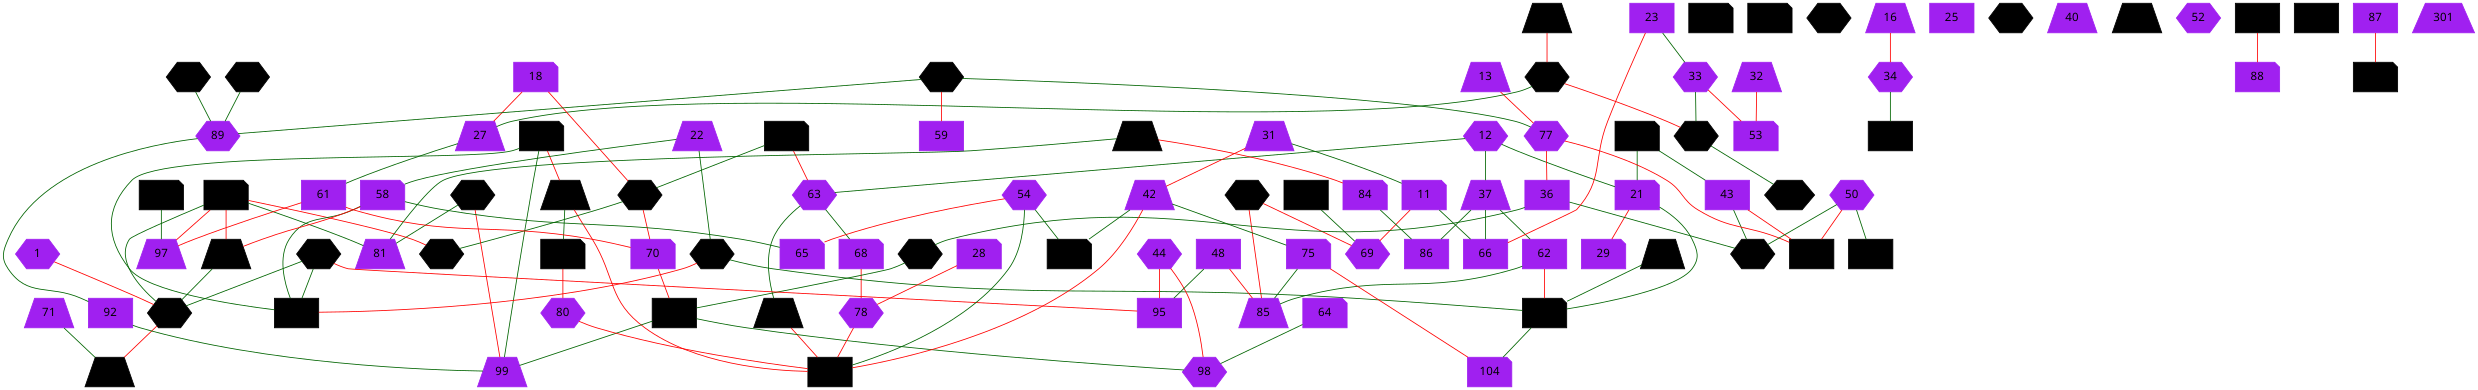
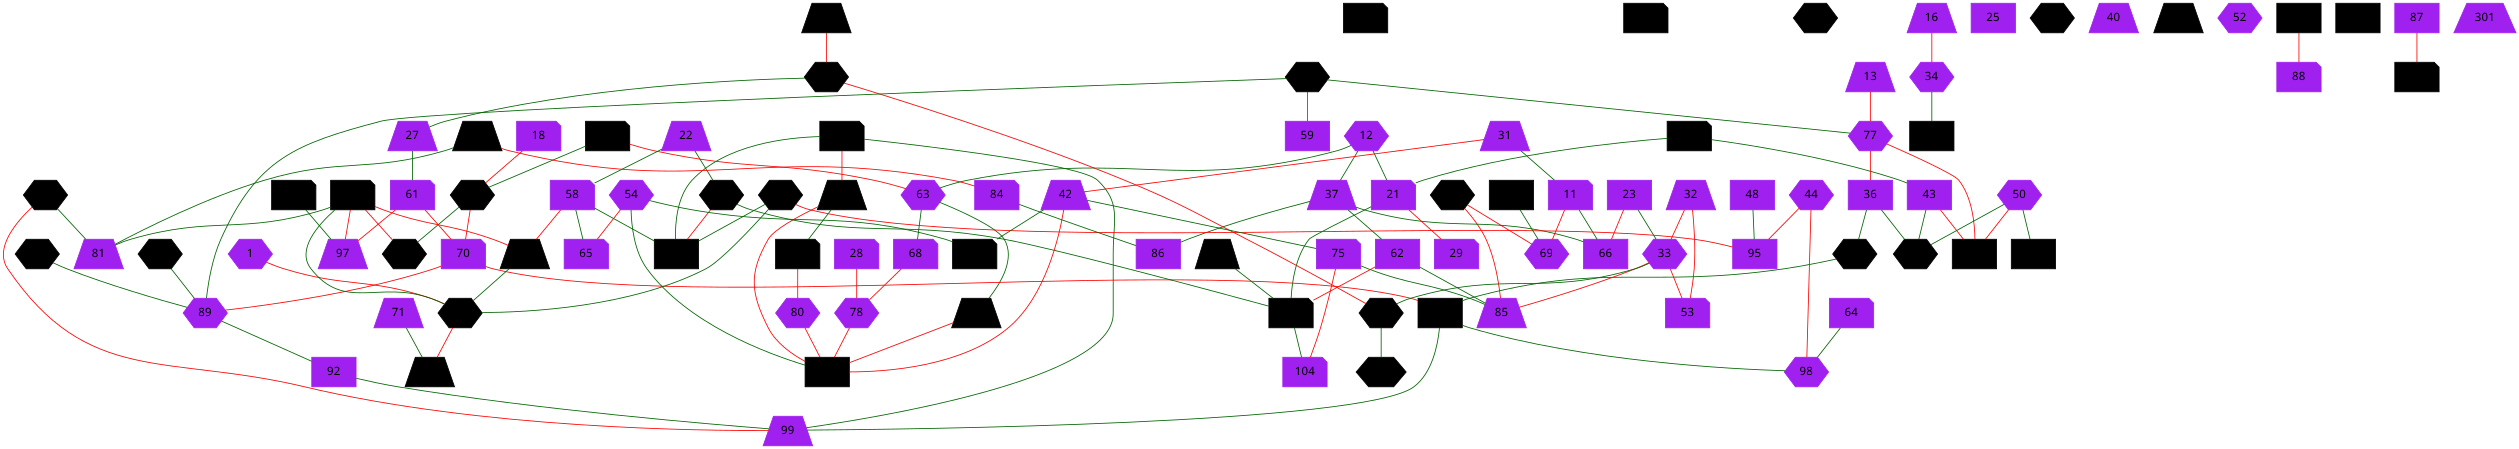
edge "18" -- "27": removed
node "61": shape box -> note
edge "32" -- "33": added
edge "48" -- "85": now "33" -- "85"
edge "70" -- "89": added
